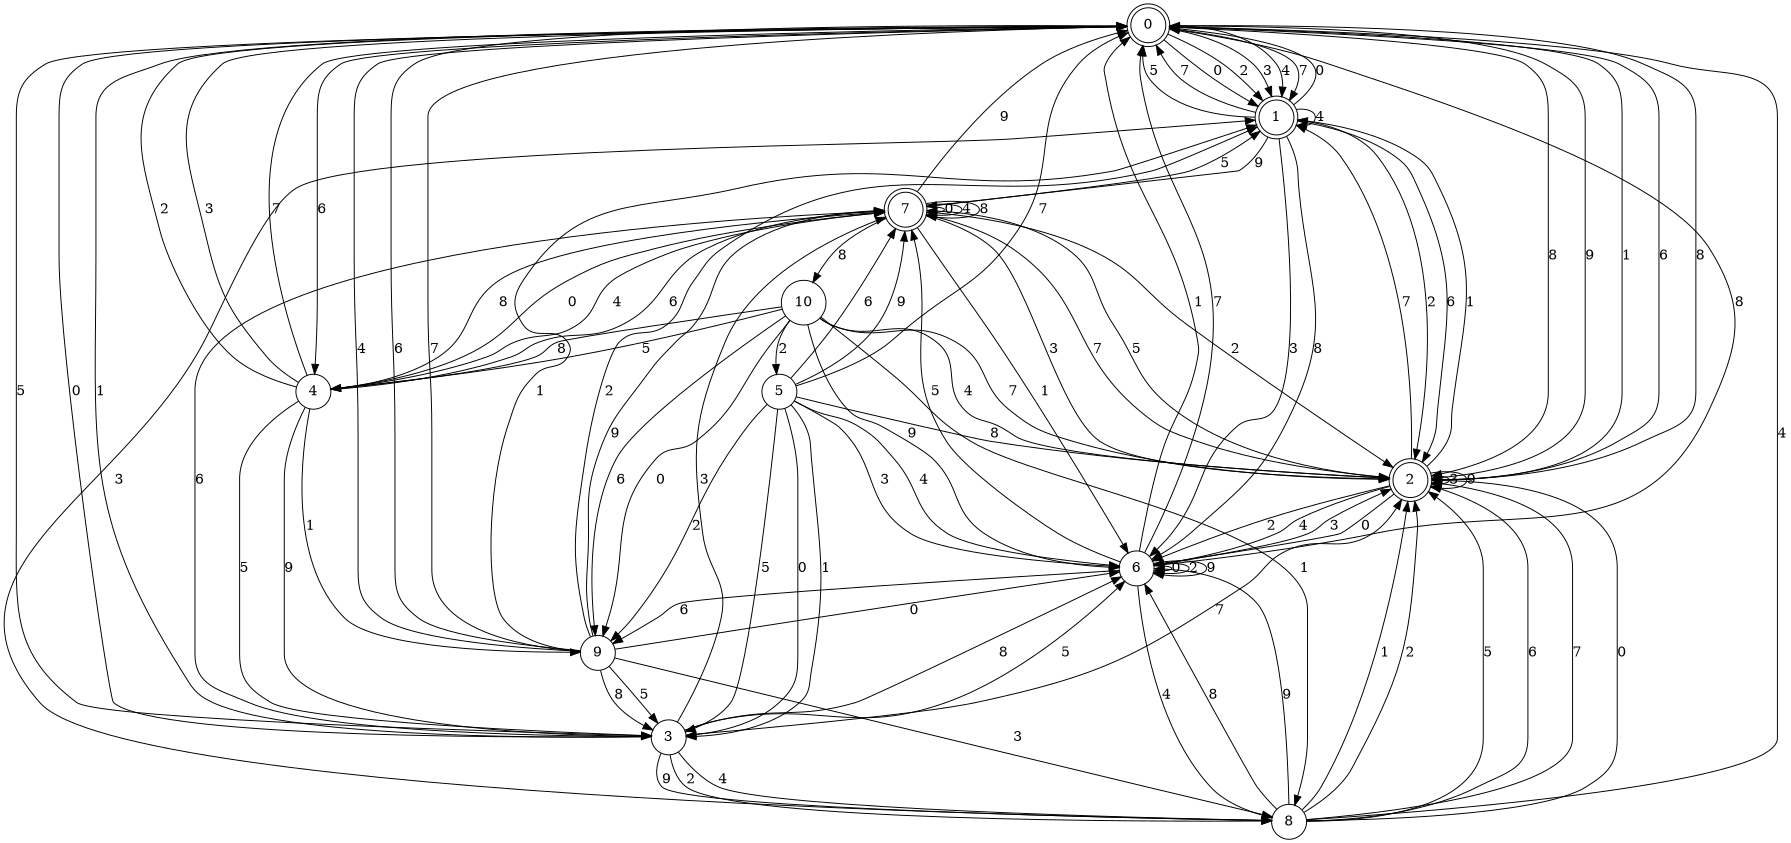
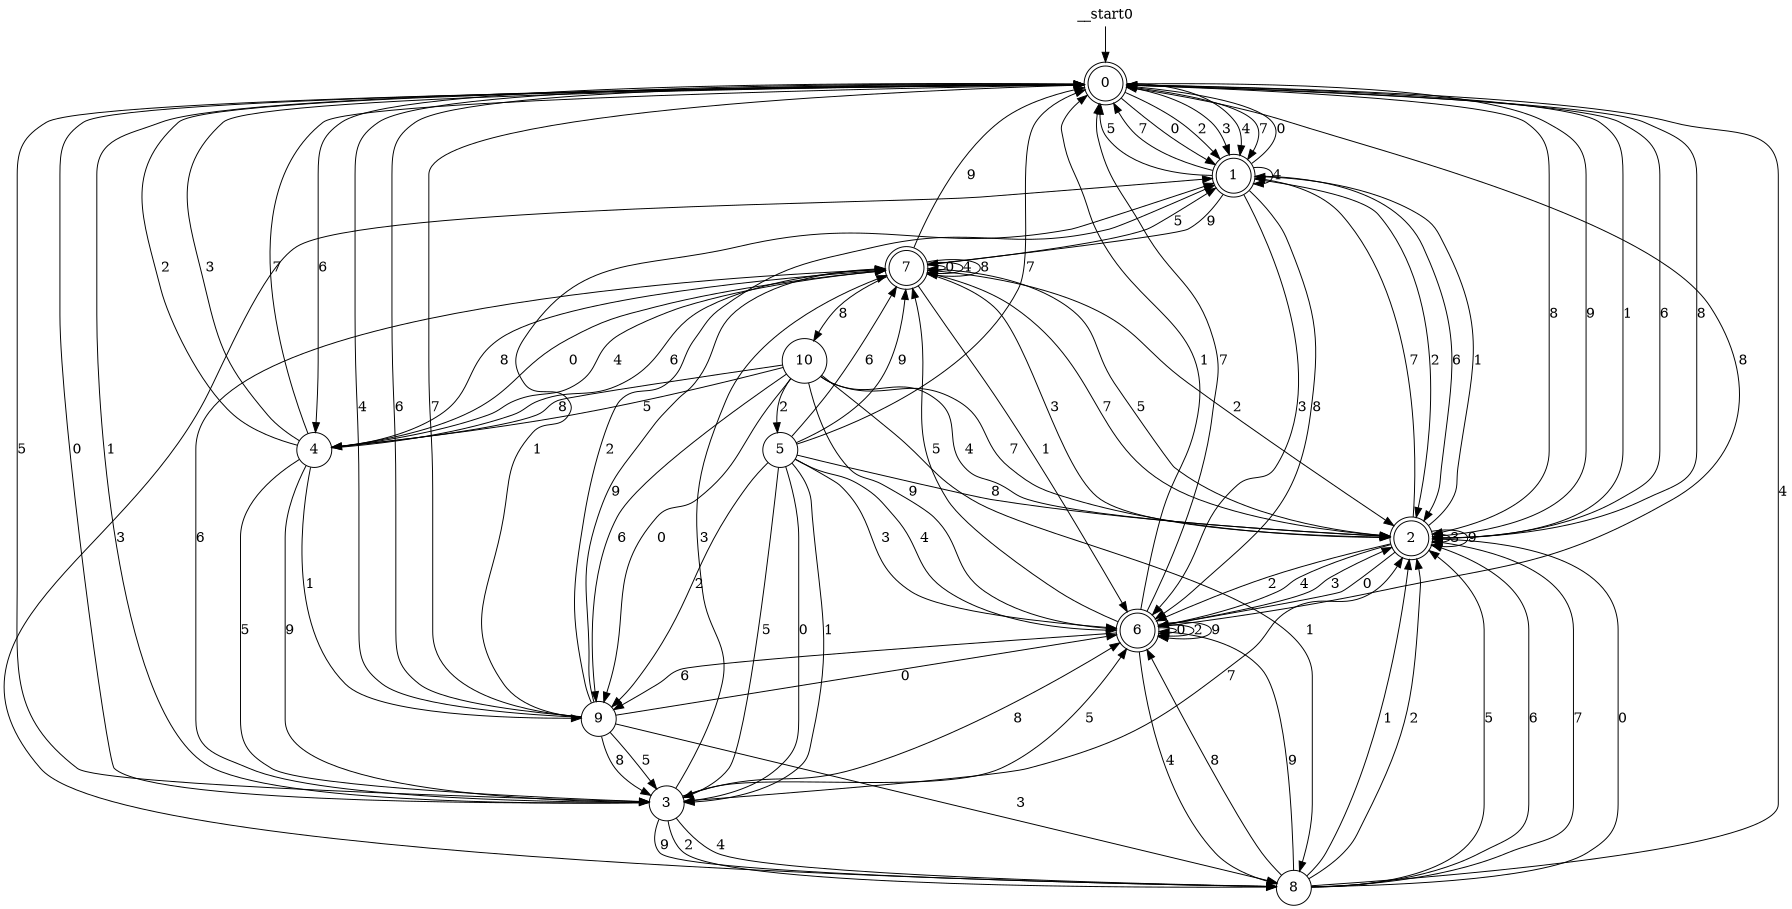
node "__start0": added
node "6": shape circle -> doublecircle
